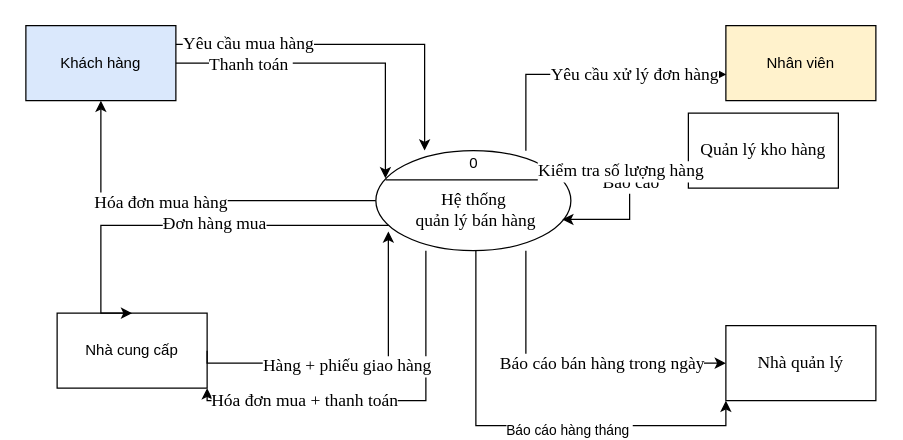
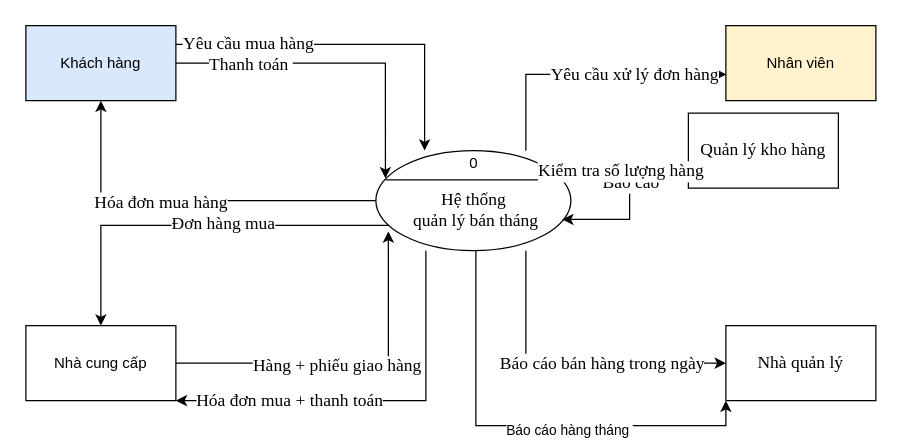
node "Hệ thống quản lý bán hàng": label "Hệ thống quản lý bán hàng" -> "Hệ thống quản lý bán tháng"
node "Nhà cung cấp": moved (132, 351) -> (101, 363)
